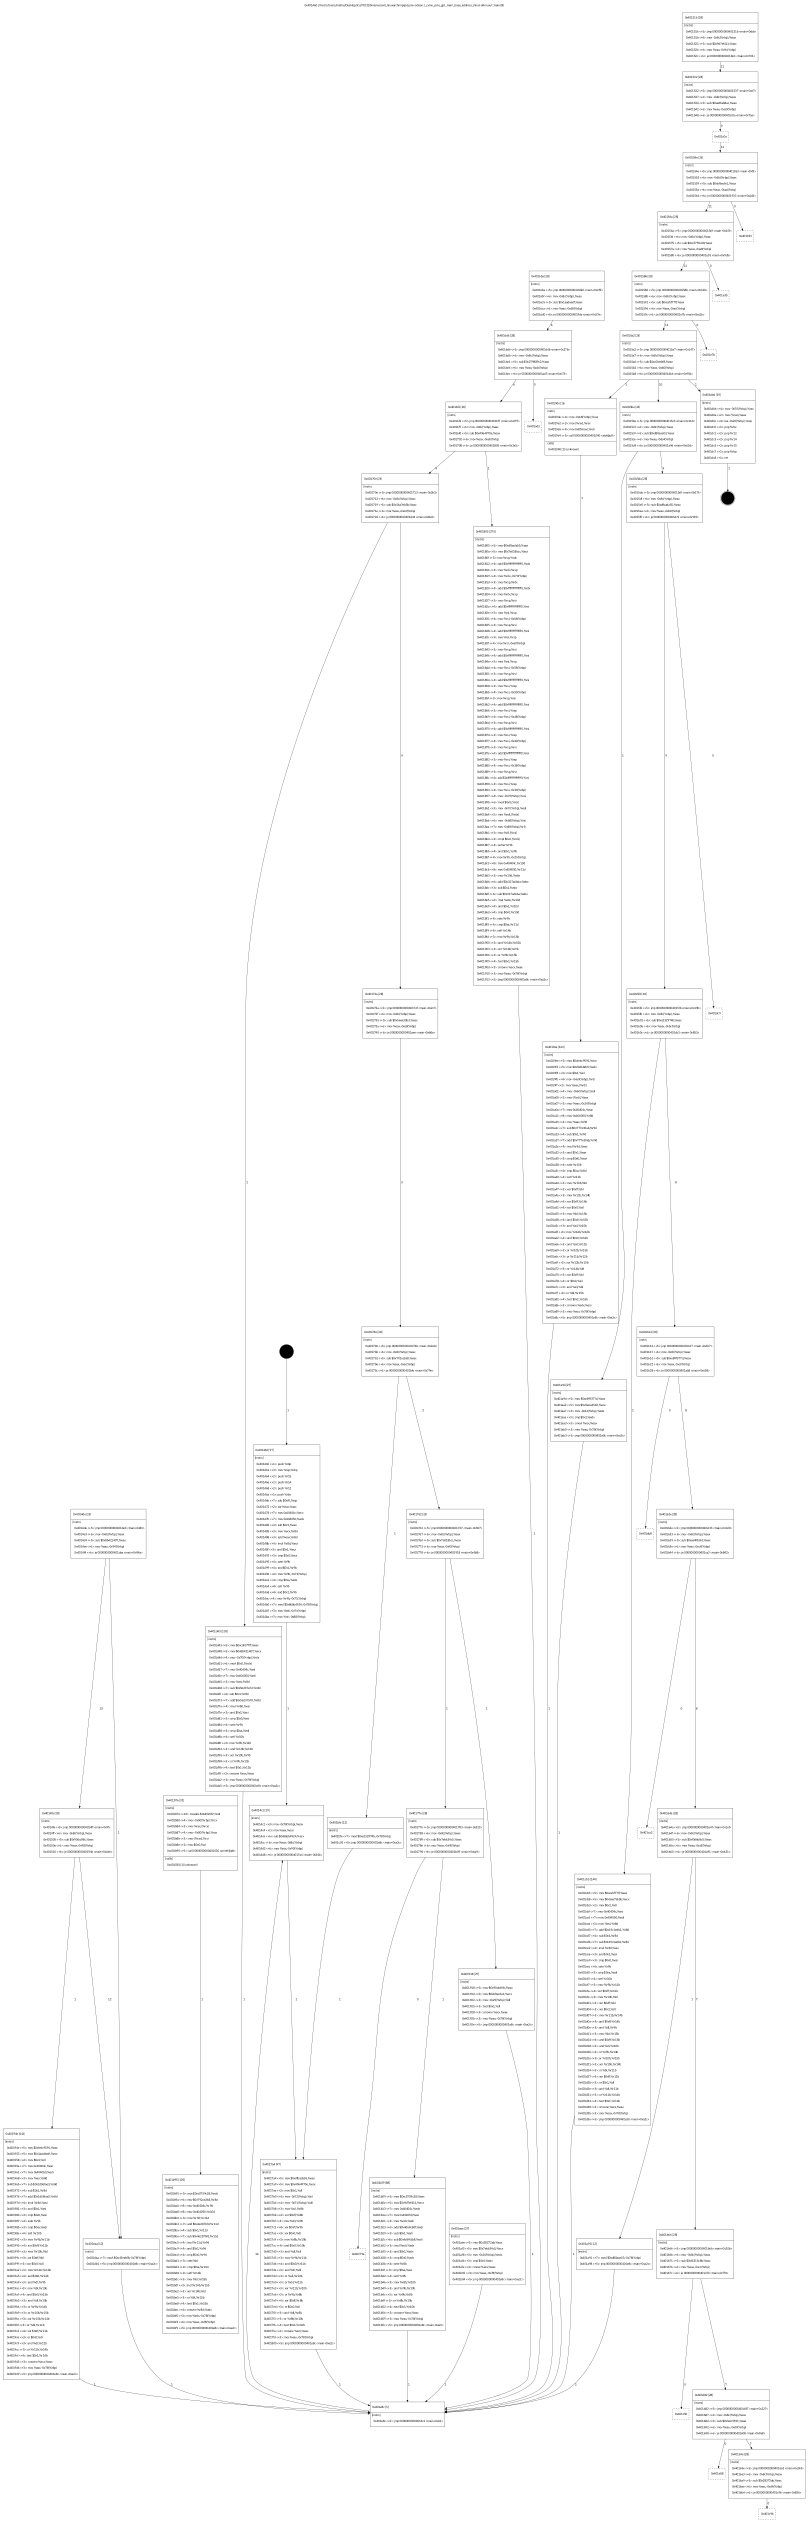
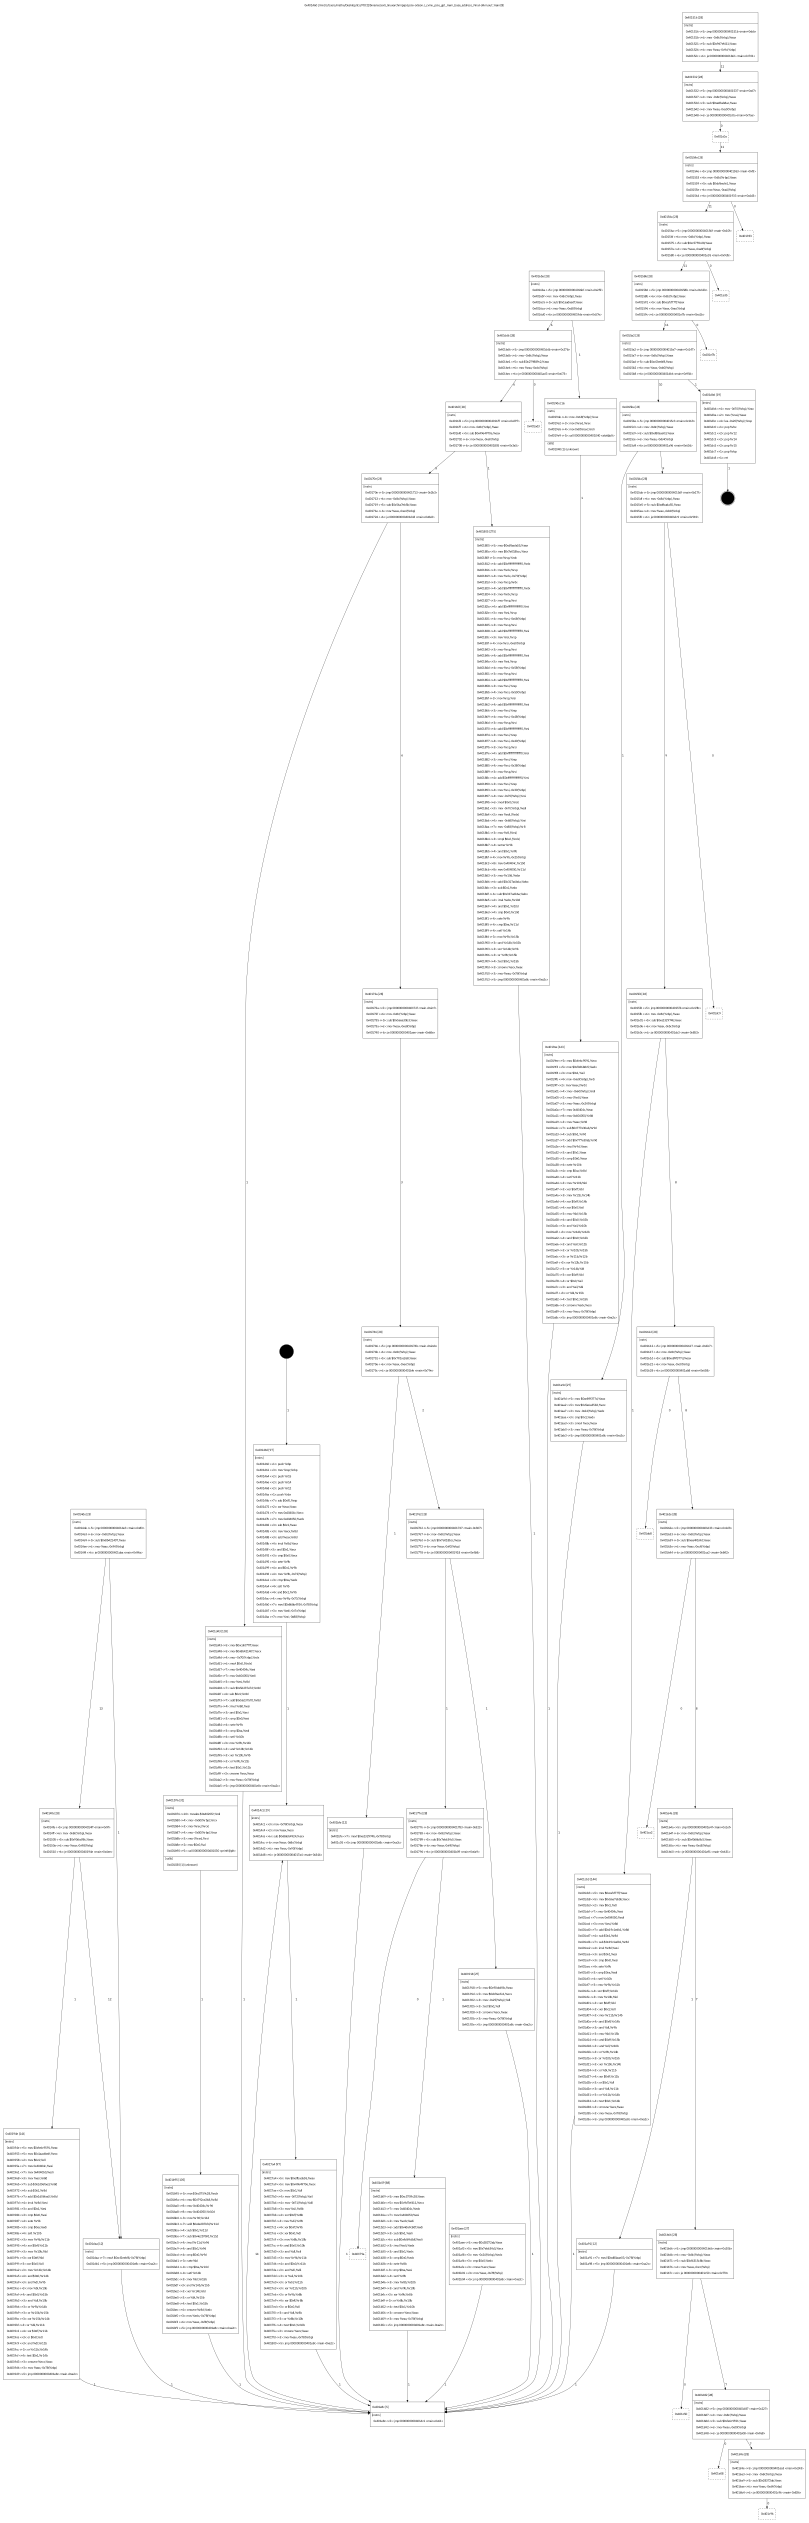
edge "0x4015a2 [28]" -> "0x4019de [16]": now "0x4016ba [28]" -> "0x4019de [16]"
edge "0x401bfe [12]" -> "0x4017a4 [97]": now "0x401bfe [12]" -> "0x401e8c [5]"
edge "0x401b95 [105]" -> "0x401e8c [5]": added, label "1"
